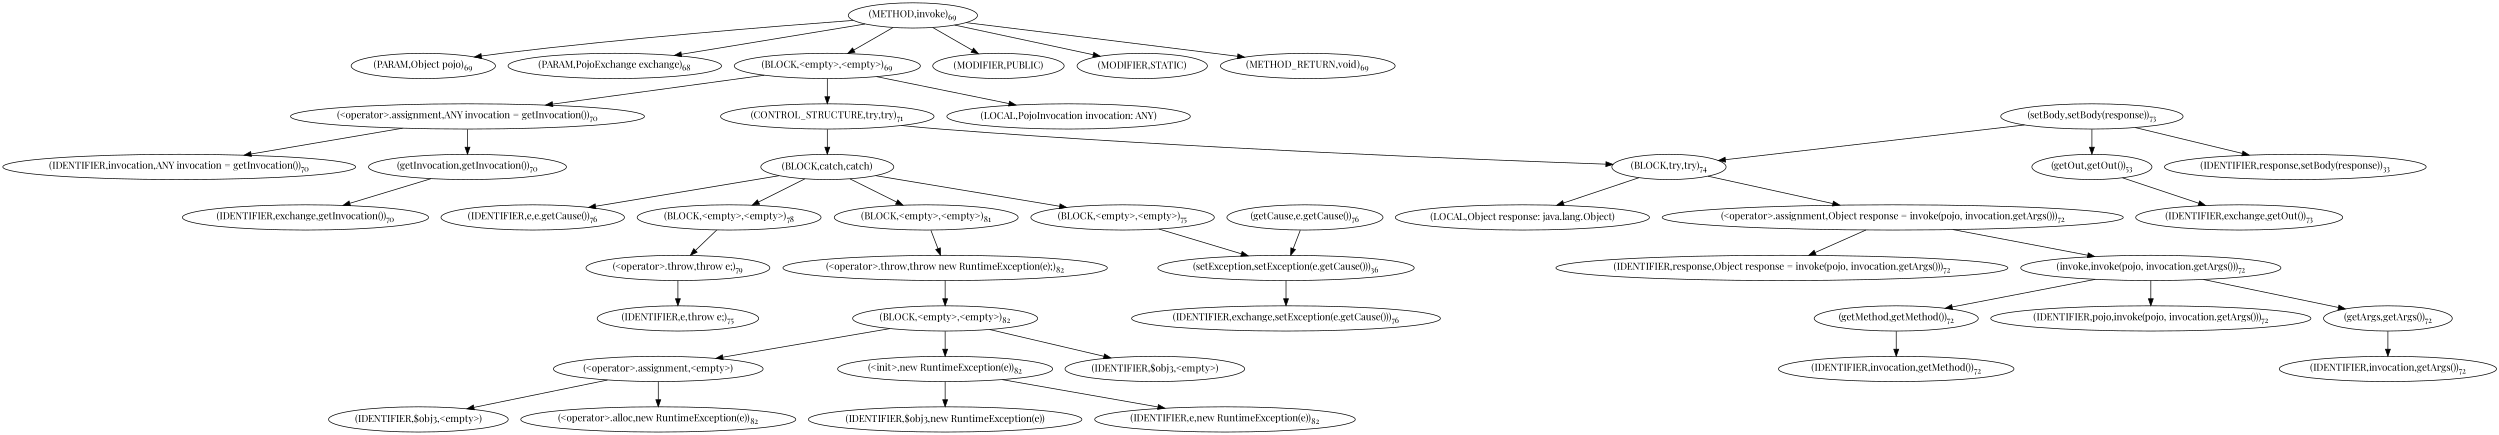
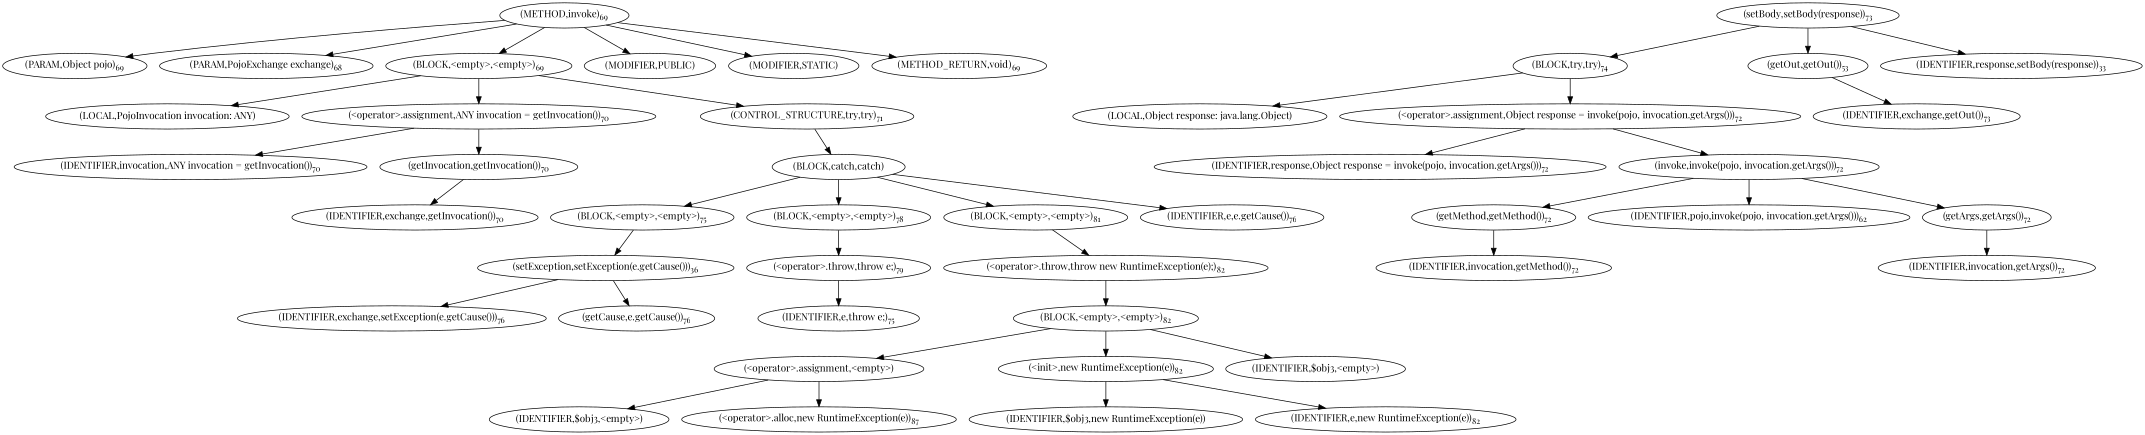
edge "(CONTROL_STRUCTURE,try,try)" -> "(BLOCK,try,try)": removed
edge "(getCause,e.getCause())" -> "(setException,setException(e.getCause()))": reversed
node "(IDENTIFIER,pojo,invoke(pojo, invocation.getArgs()))": text "72" -> "62"
node "(<operator>.alloc,new RuntimeException(e))": text "82" -> "87"
